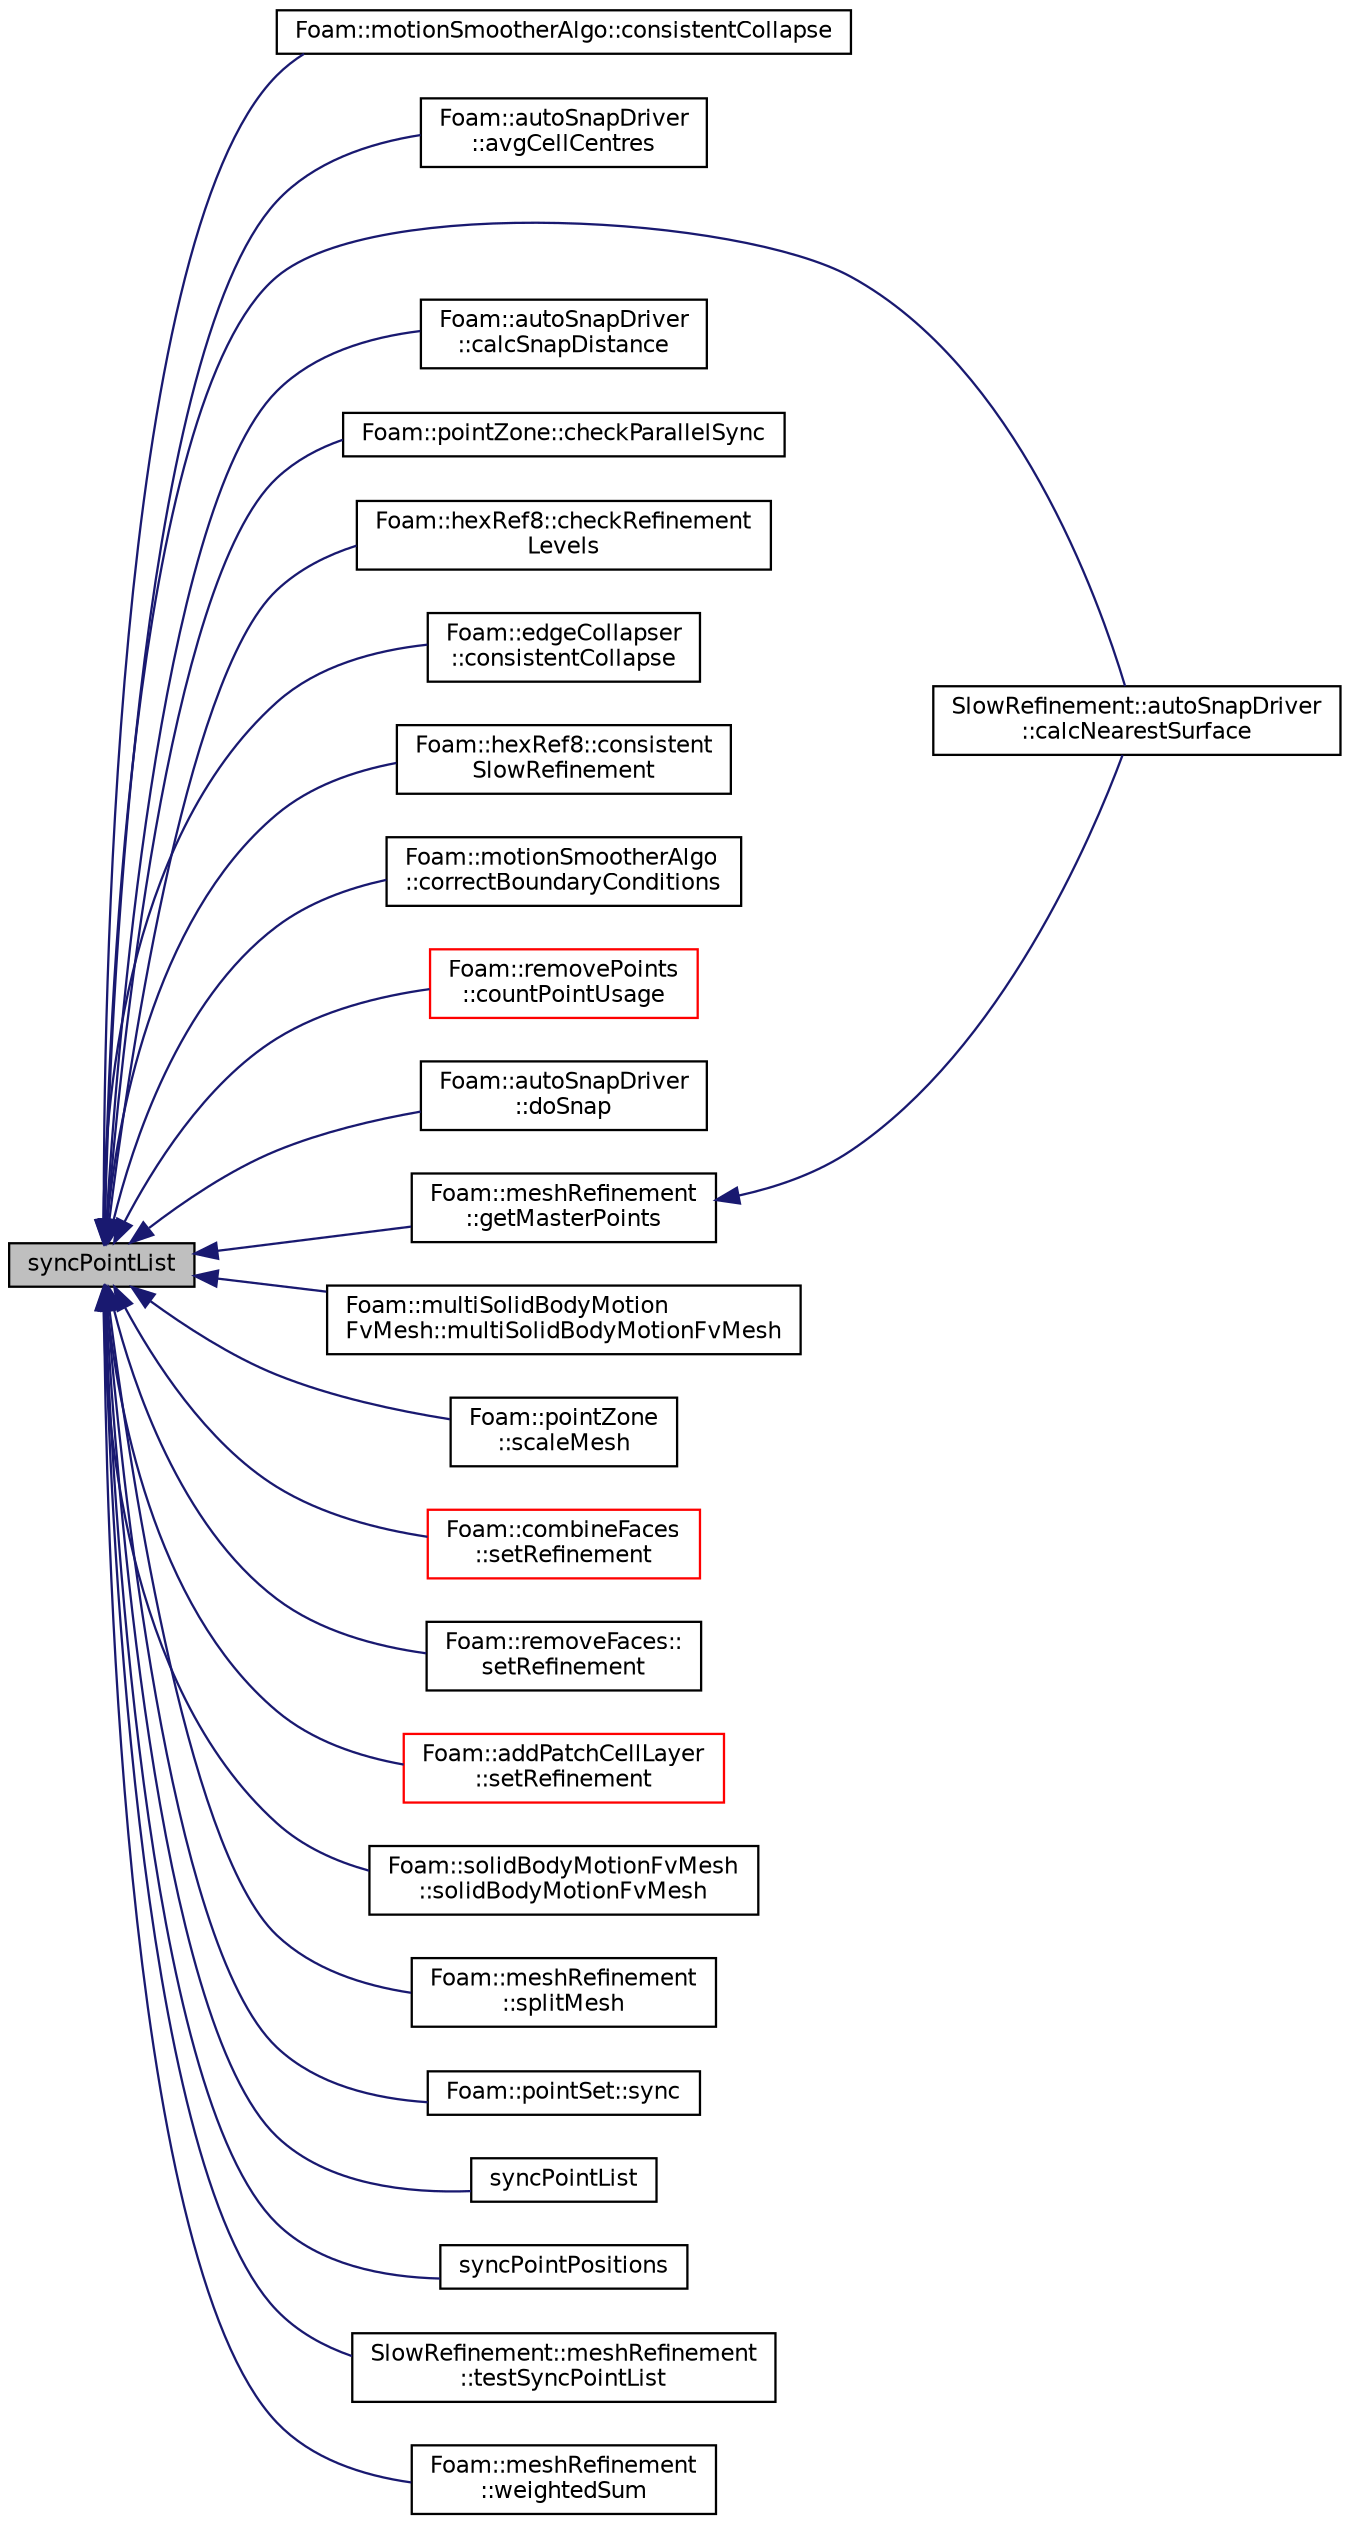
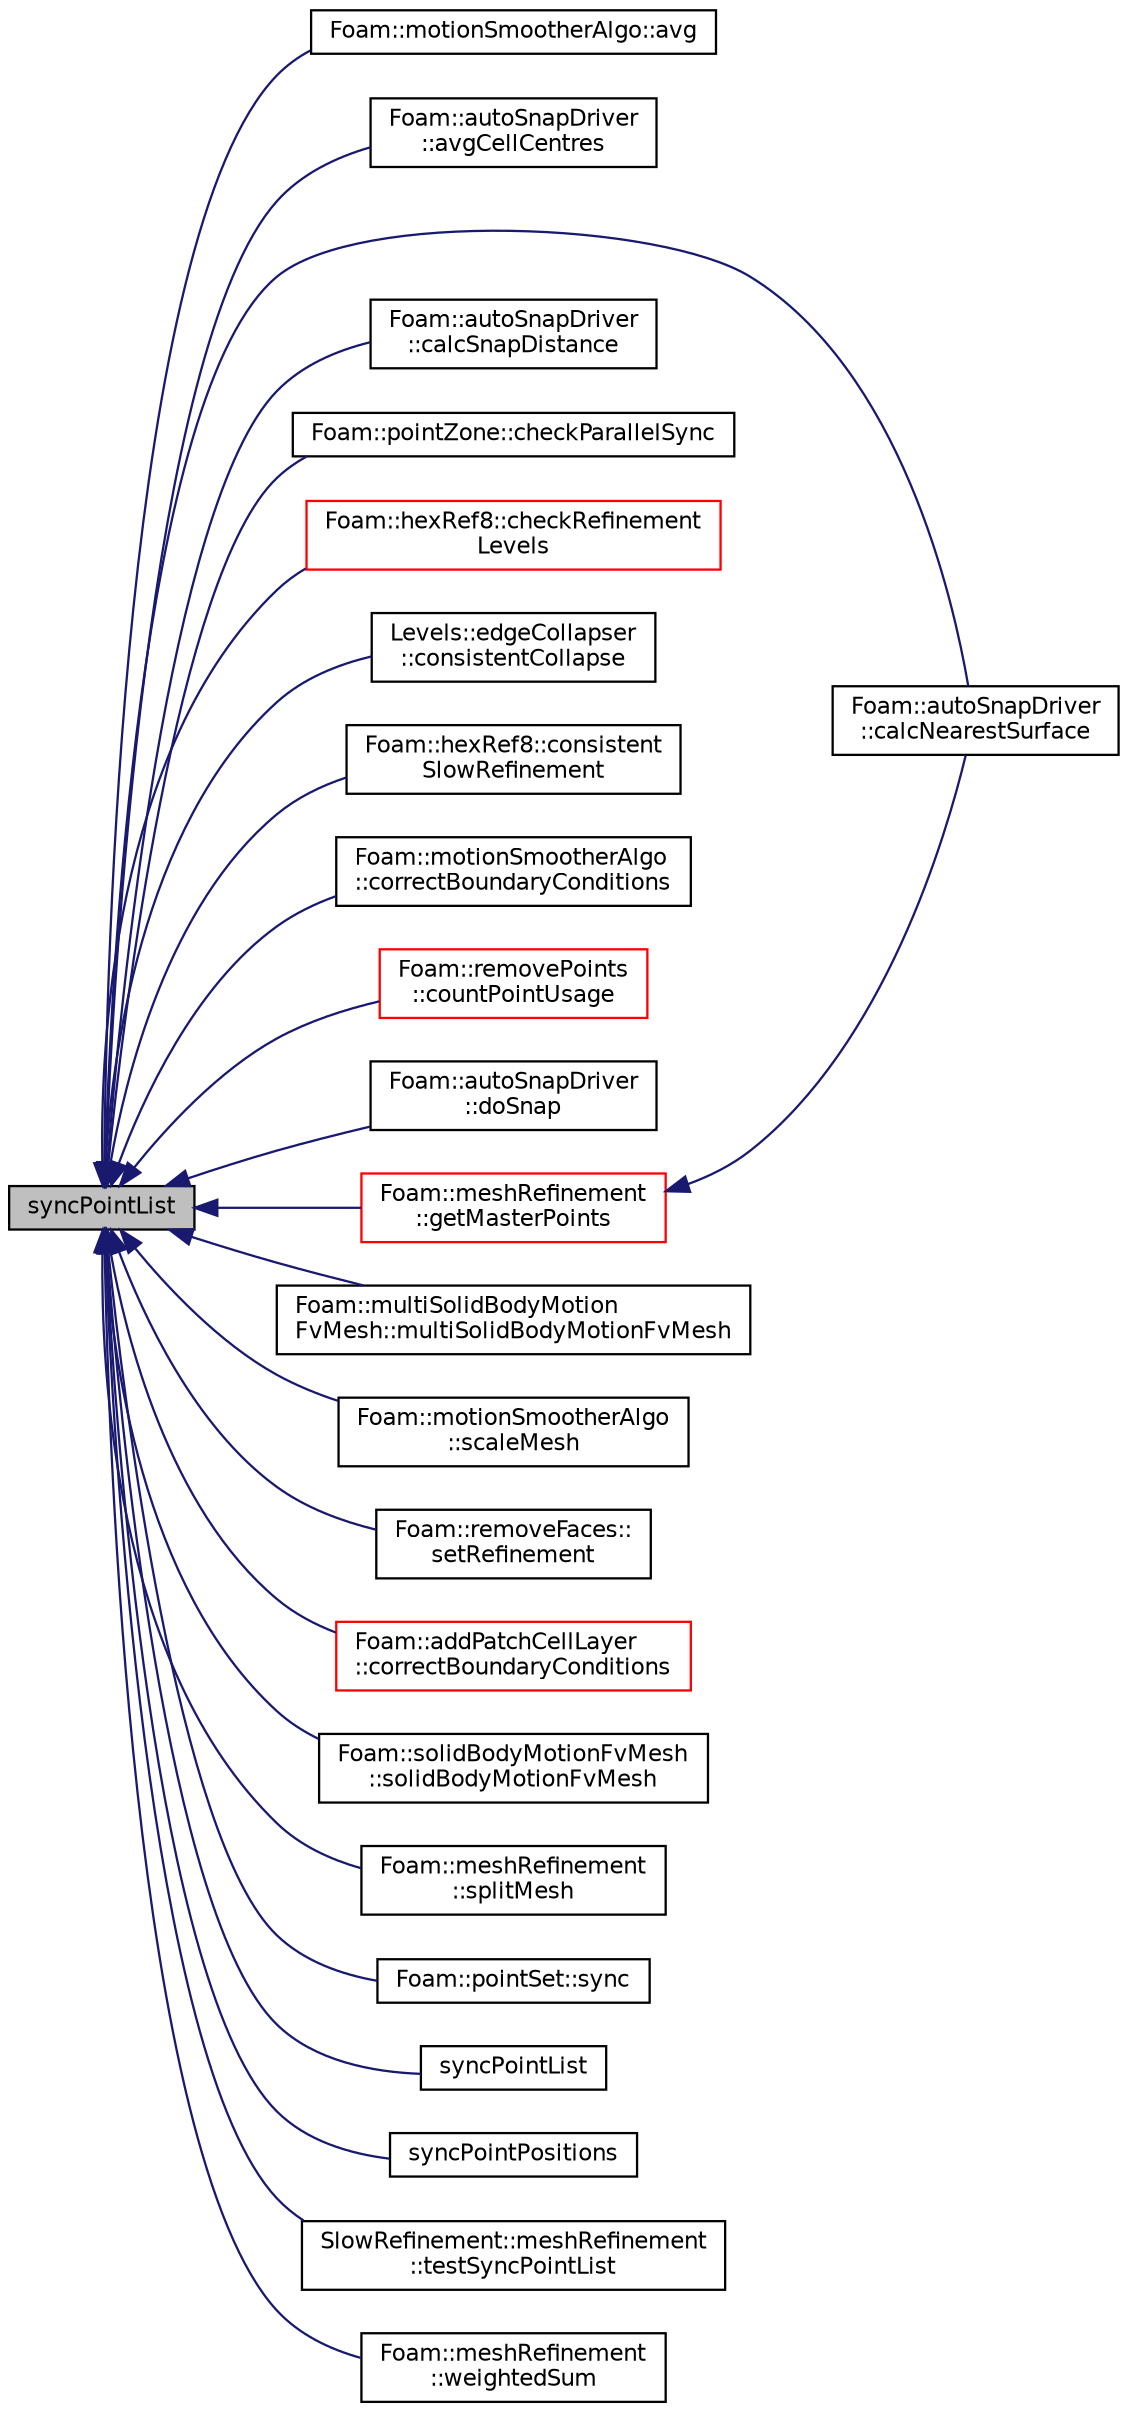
node "Foam::motionSmootherAlgo::consistentCollapse": label "Foam::motionSmootherAlgo::consistentCollapse" -> "Foam::motionSmootherAlgo::avg"
node "Foam::hexRef8::checkRefinement Levels": color black -> red
node "Foam::edgeCollapser ::consistentCollapse": label "Foam::edgeCollapser ::consistentCollapse" -> "Levels::edgeCollapser ::consistentCollapse"
node "SlowRefinement::autoSnapDriver ::calcNearestSurface": label "SlowRefinement::autoSnapDriver ::calcNearestSurface" -> "Foam::autoSnapDriver ::calcNearestSurface"
node "Foam::meshRefinement ::getMasterPoints": color black -> red
node "Foam::pointZone ::scaleMesh": label "Foam::pointZone ::scaleMesh" -> "Foam::motionSmootherAlgo ::scaleMesh"
node "Foam::combineFaces ::setRefinement": removed
node "Foam::addPatchCellLayer ::setRefinement": label "Foam::addPatchCellLayer ::setRefinement" -> "Foam::addPatchCellLayer ::correctBoundaryConditions"
